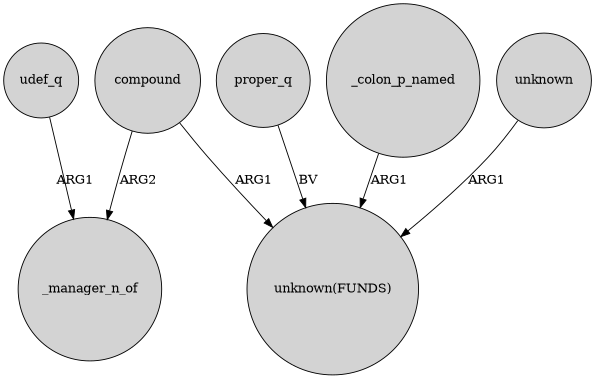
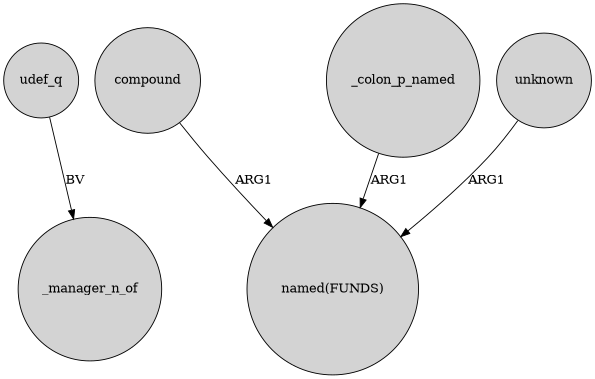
node "proper_q": removed
edge "compound" -> "_manager_n_of": removed, label "ARG2"
edge "udef_q" -> "_manager_n_of": label "ARG1" -> "BV"
node "unknown(FUNDS)": label "unknown(FUNDS)" -> "named(FUNDS)"
